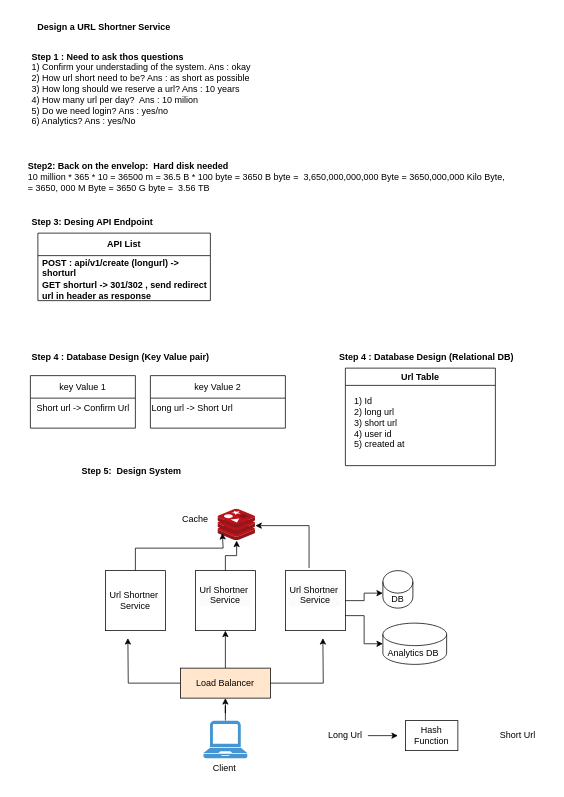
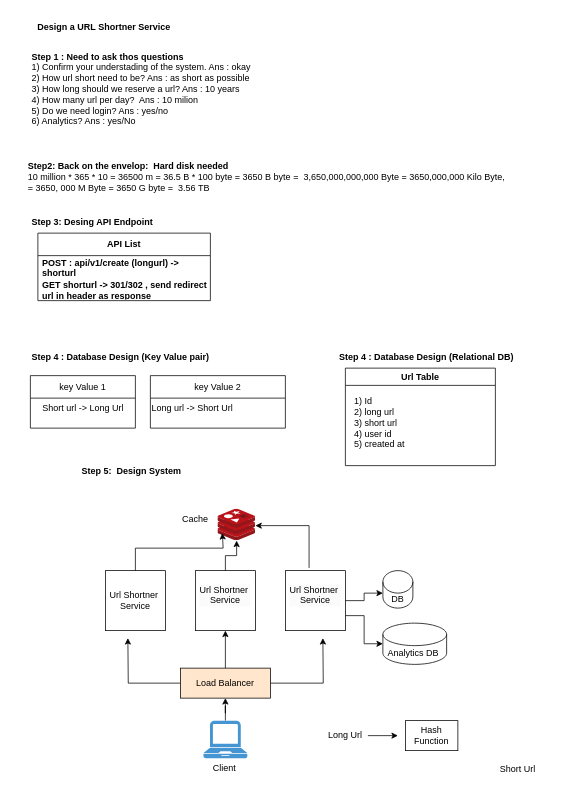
node "Short url -> Confirm Url": label "Short url -> Confirm Url" -> "Short url -> Long Url"
node "Short Url": moved (518, 735) -> (518, 769)
